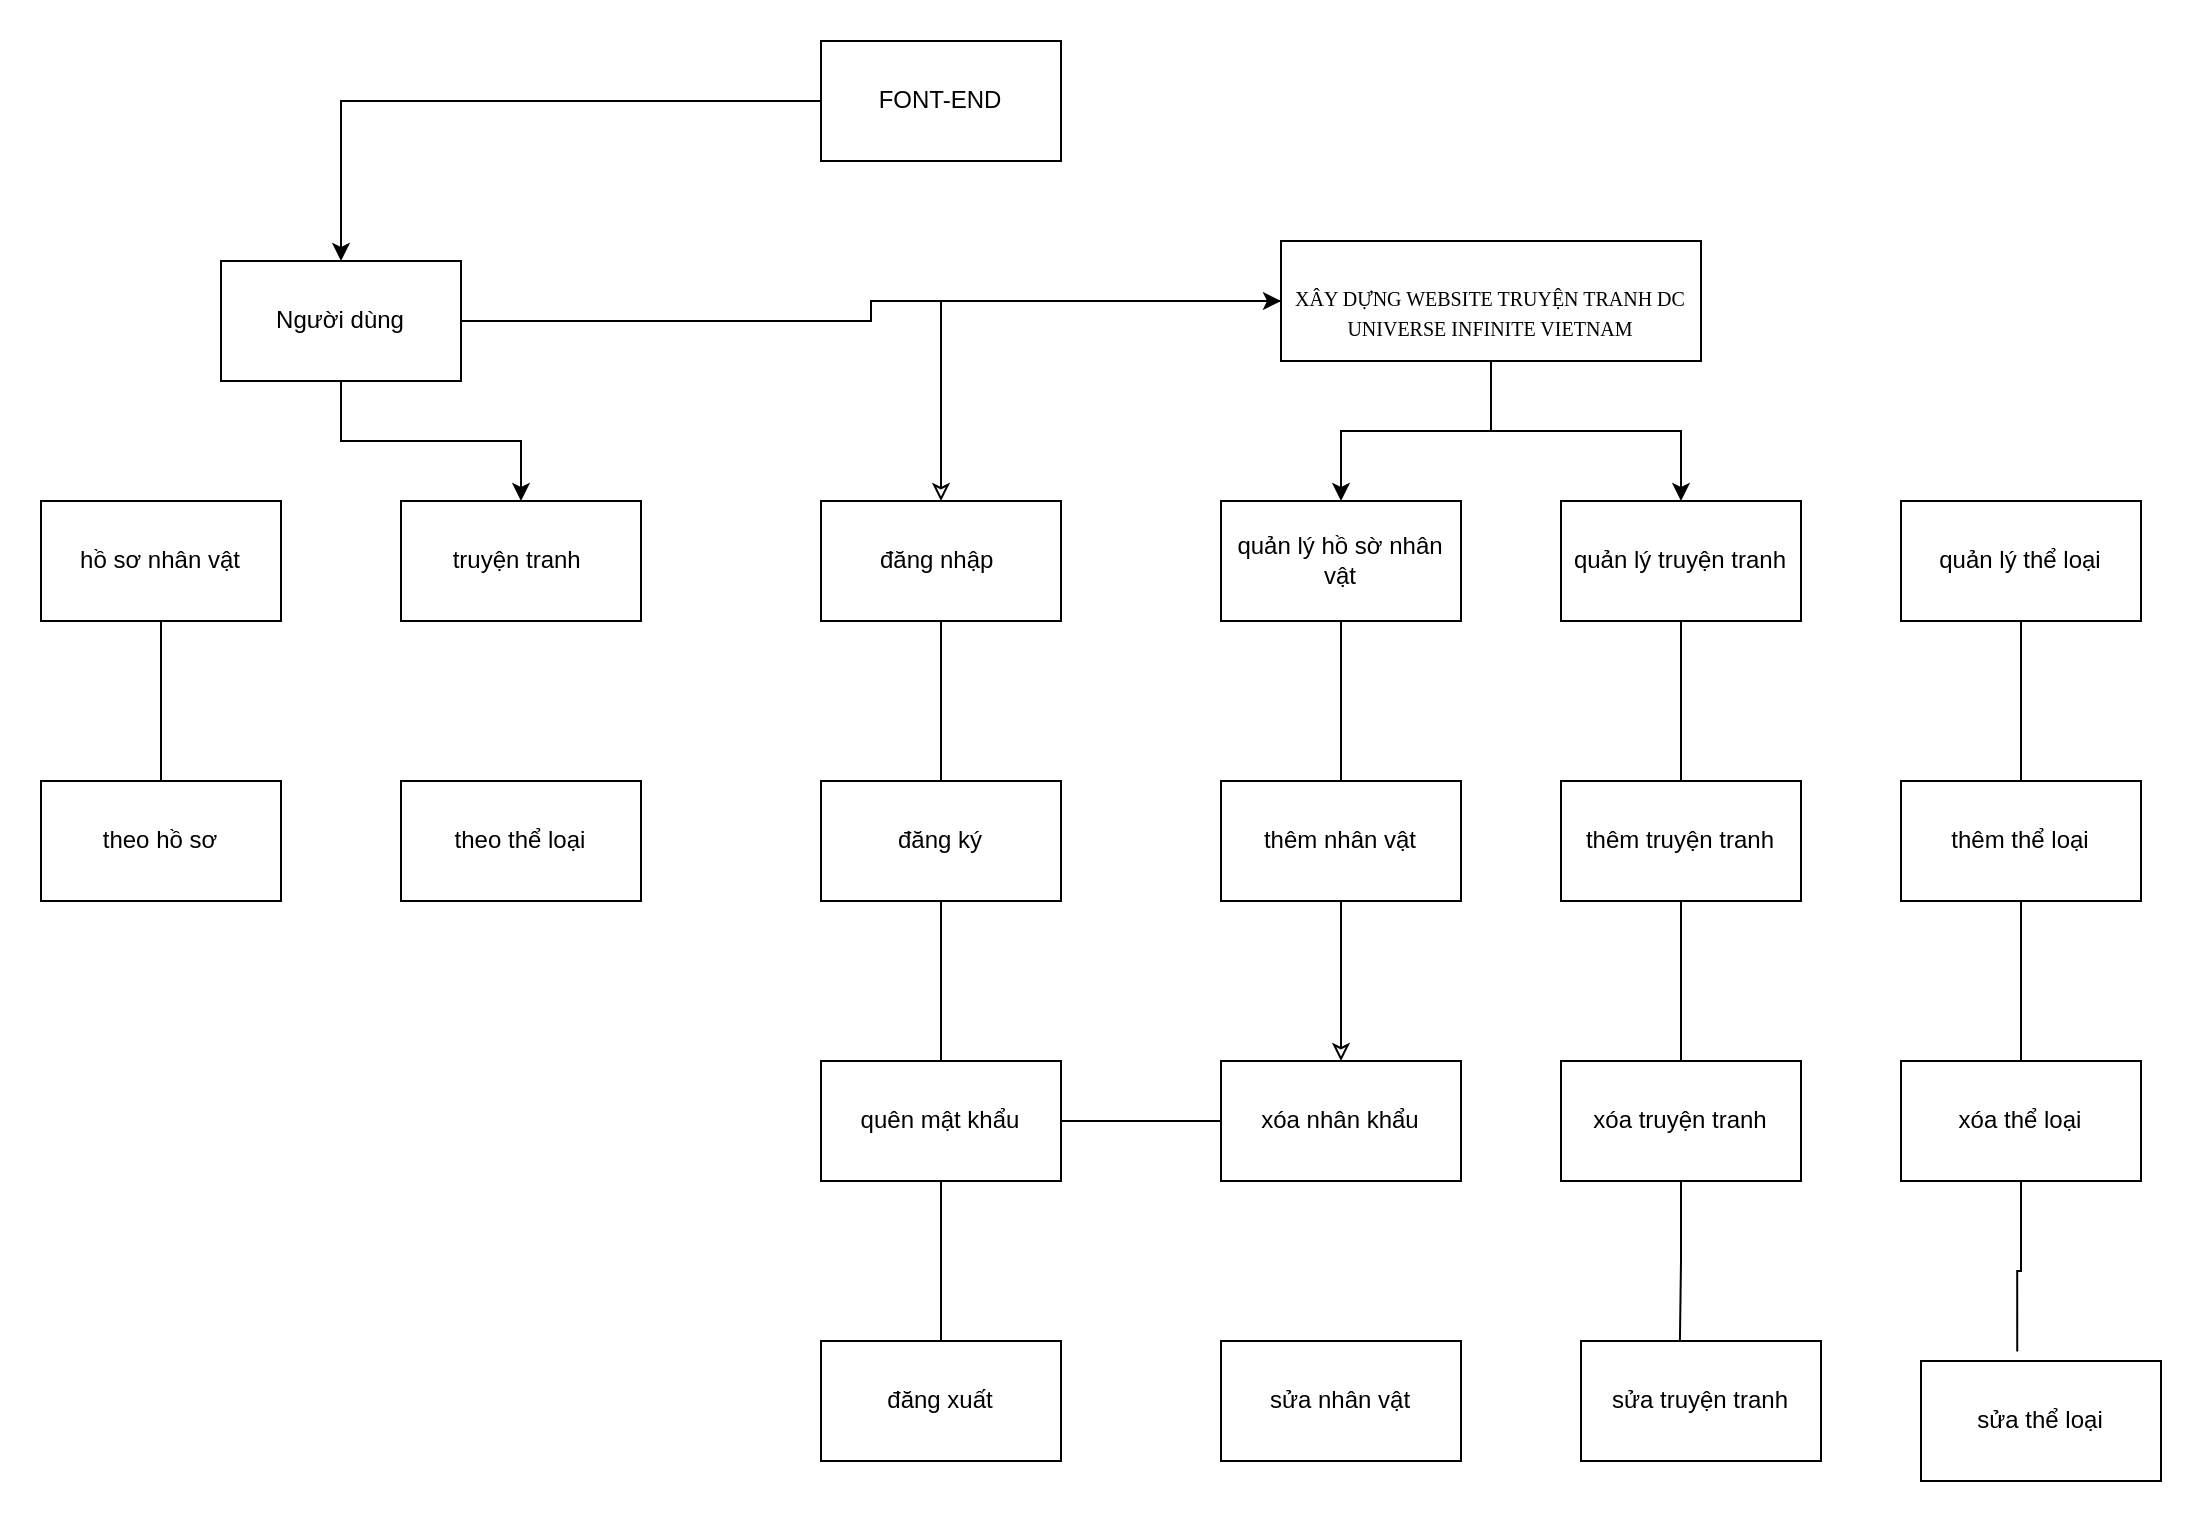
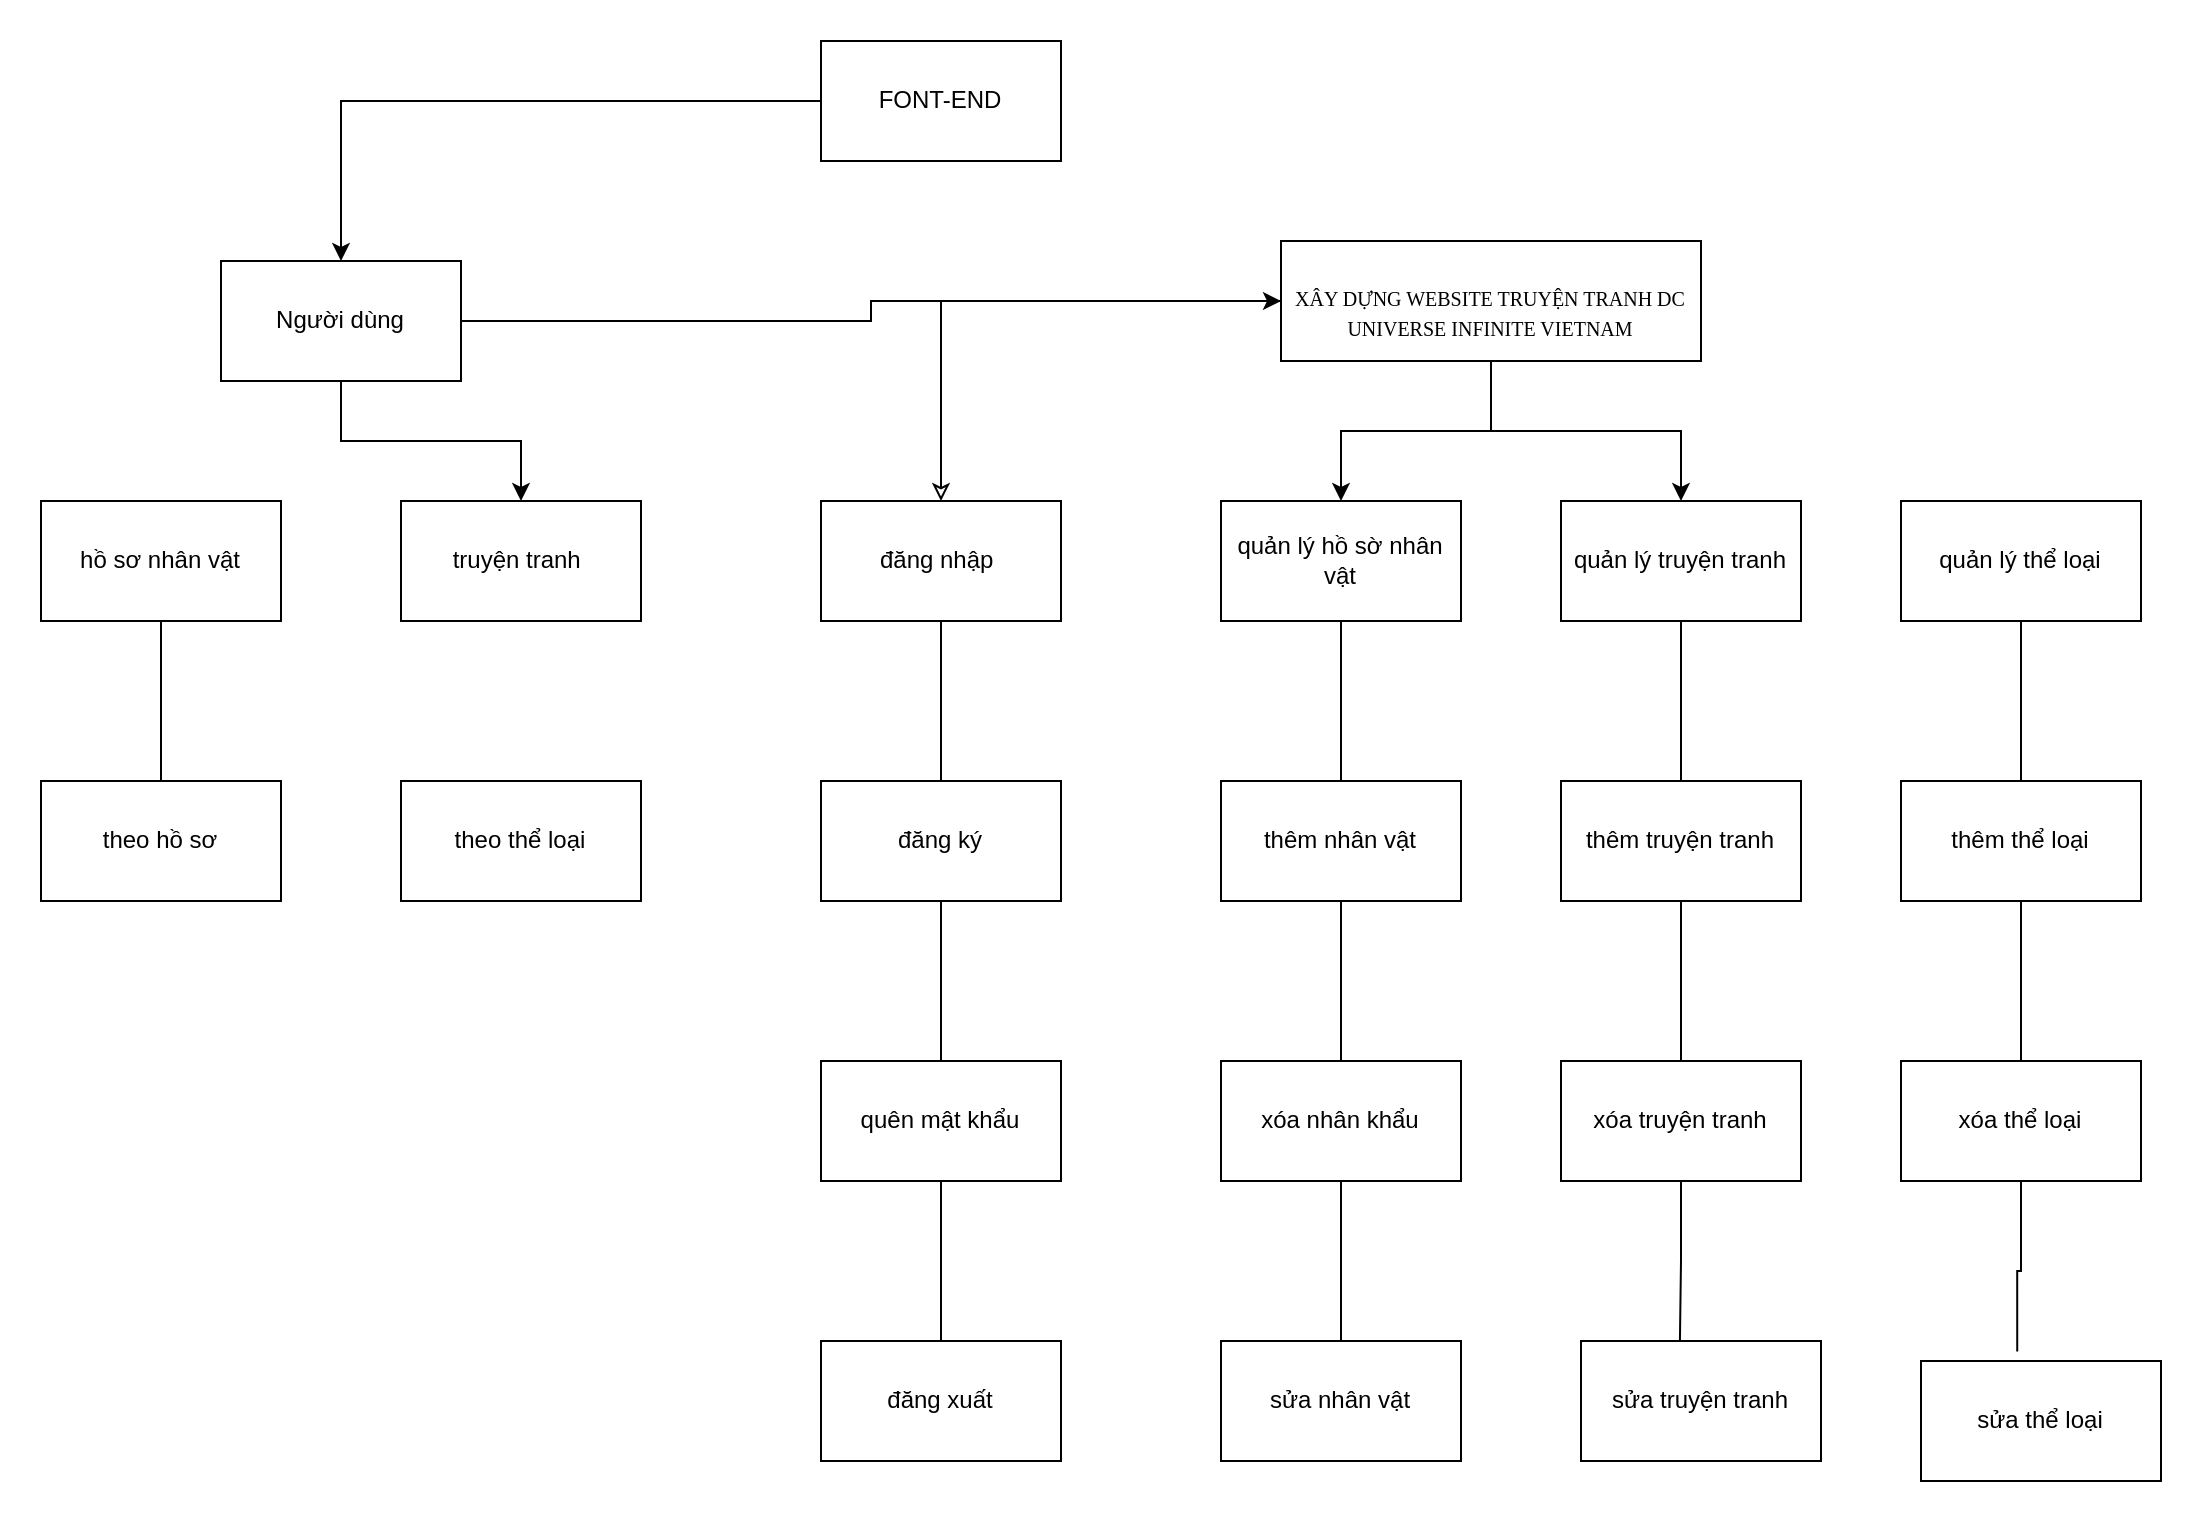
edge "thêm nhân vật" -> "xóa nhân khẩu": arrowhead classic -> none
edge "quên mật khẩu" -- "xóa nhân khẩu": now "sửa nhân vật" -- "xóa nhân khẩu"
